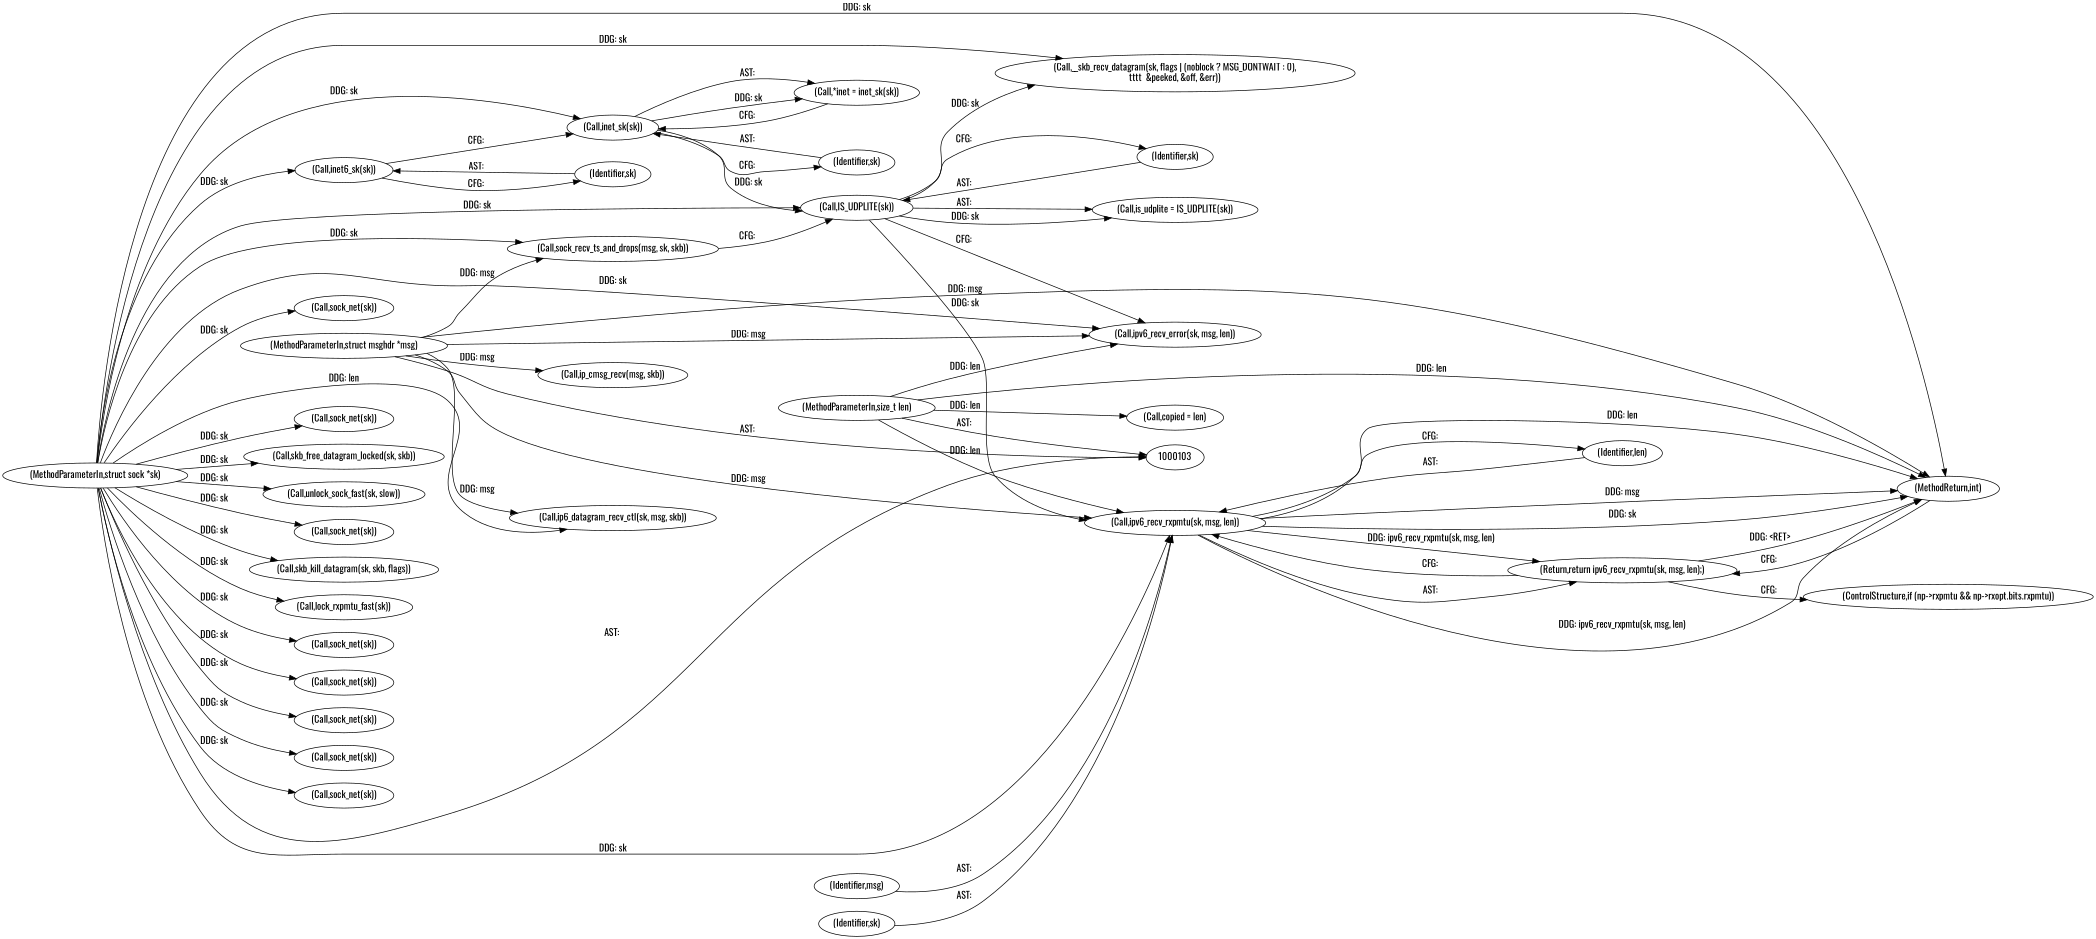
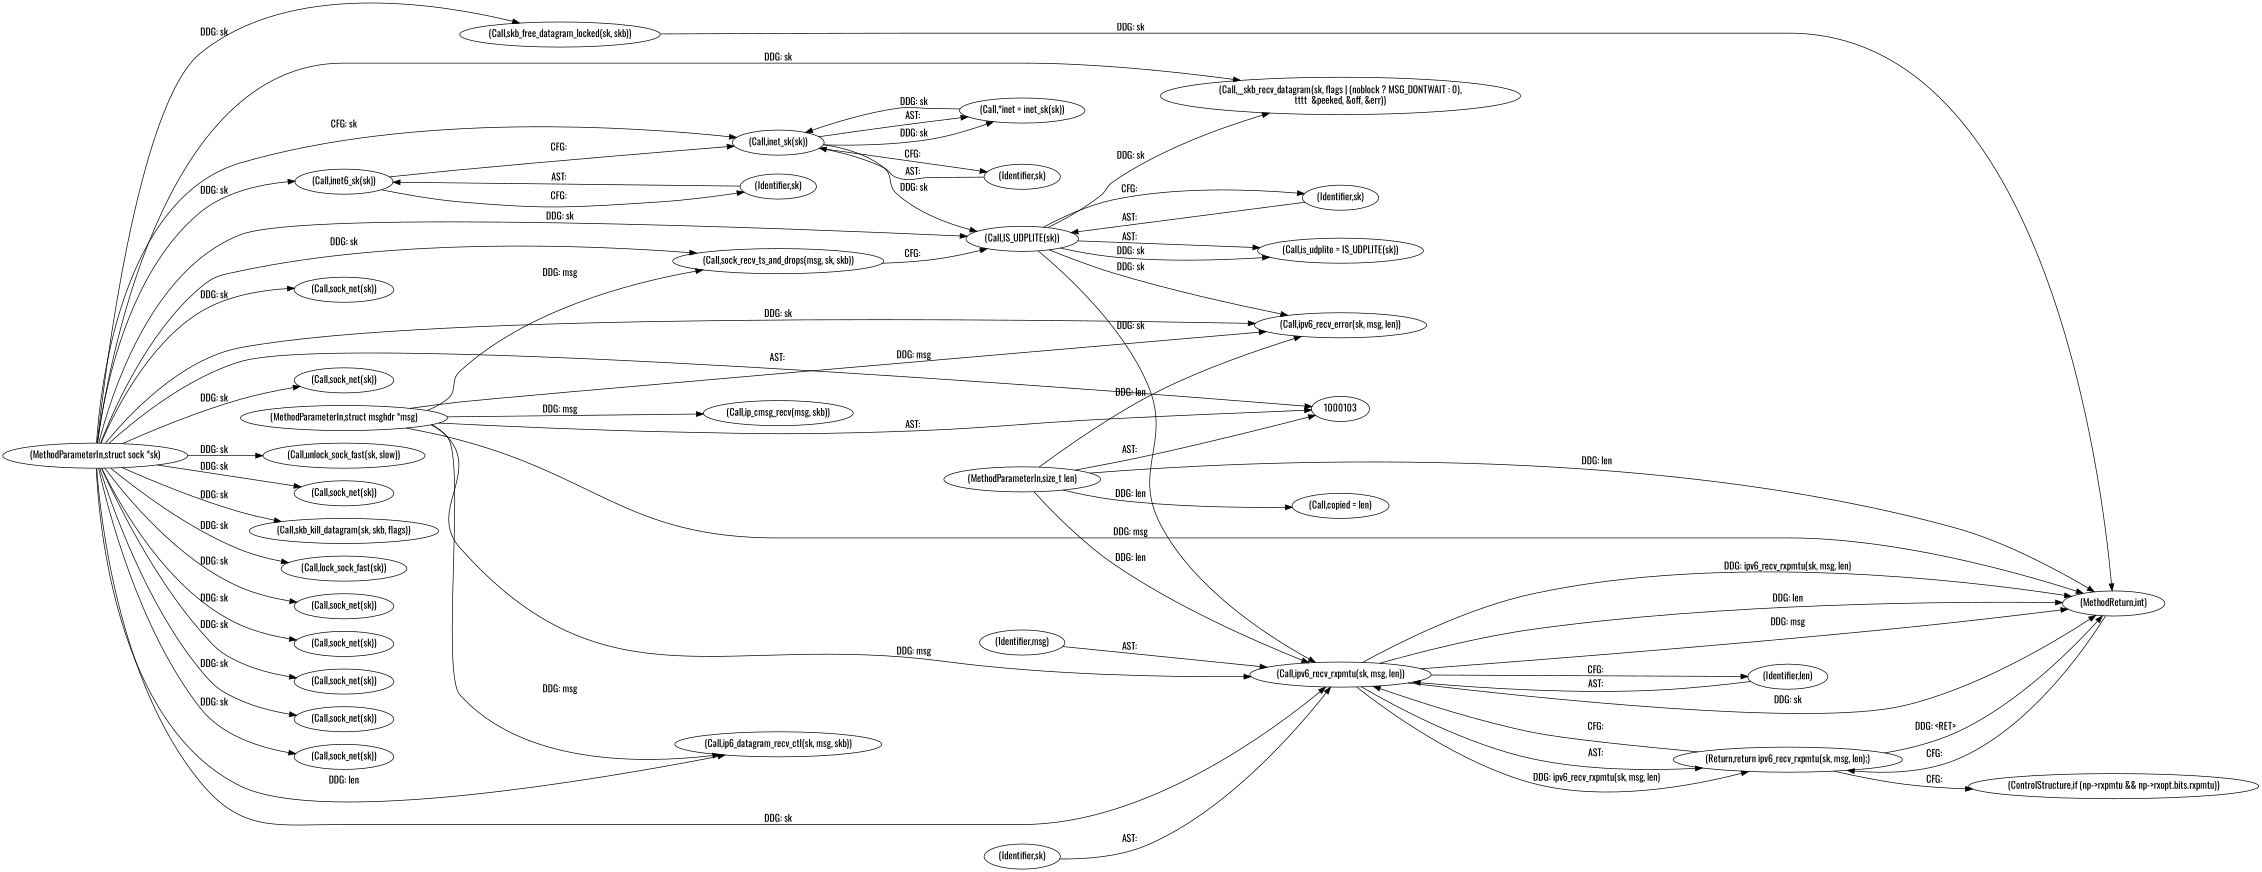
edge "(MethodParameterIn,struct sock *sk)" -> "(MethodReturn,int)": now "(Call,skb_free_datagram_locked(sk, skb))" -> "(MethodReturn,int)"
edge "(MethodParameterIn,struct sock *sk)" -> "(Call,inet_sk(sk))": label "DDG: sk" -> "CFG: sk"
edge "(Call,*inet = inet_sk(sk))" -> "(Call,inet_sk(sk))": label "CFG: " -> "DDG: sk"
edge "(Call,IS_UDPLITE(sk))" -> "(Call,ipv6_recv_error(sk, msg, len))": label "CFG: " -> "DDG: sk"
node "(Call,lock_rxpmtu_fast(sk))": label "(Call,lock_rxpmtu_fast(sk))" -> "(Call,lock_sock_fast(sk))"
